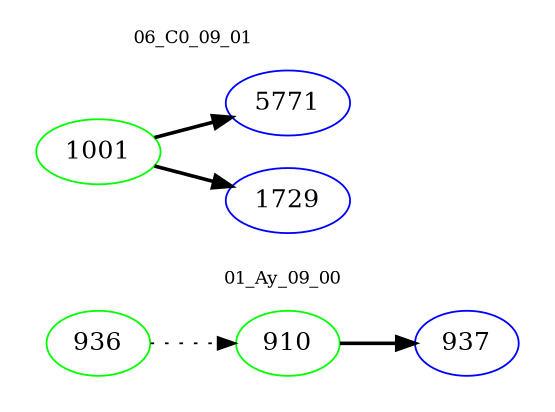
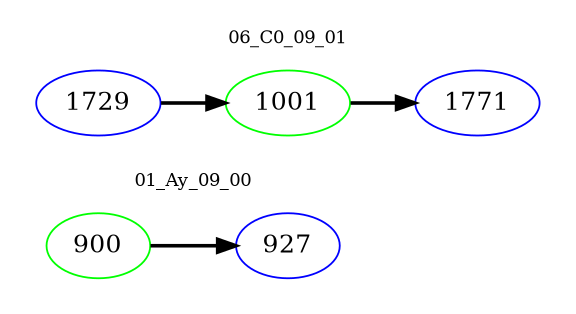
node "5771": label "5771" -> "1771"
edge "1001" -> "1729": reversed
node "936": removed
node "910": label "910" -> "900"
node "937": label "937" -> "927"
